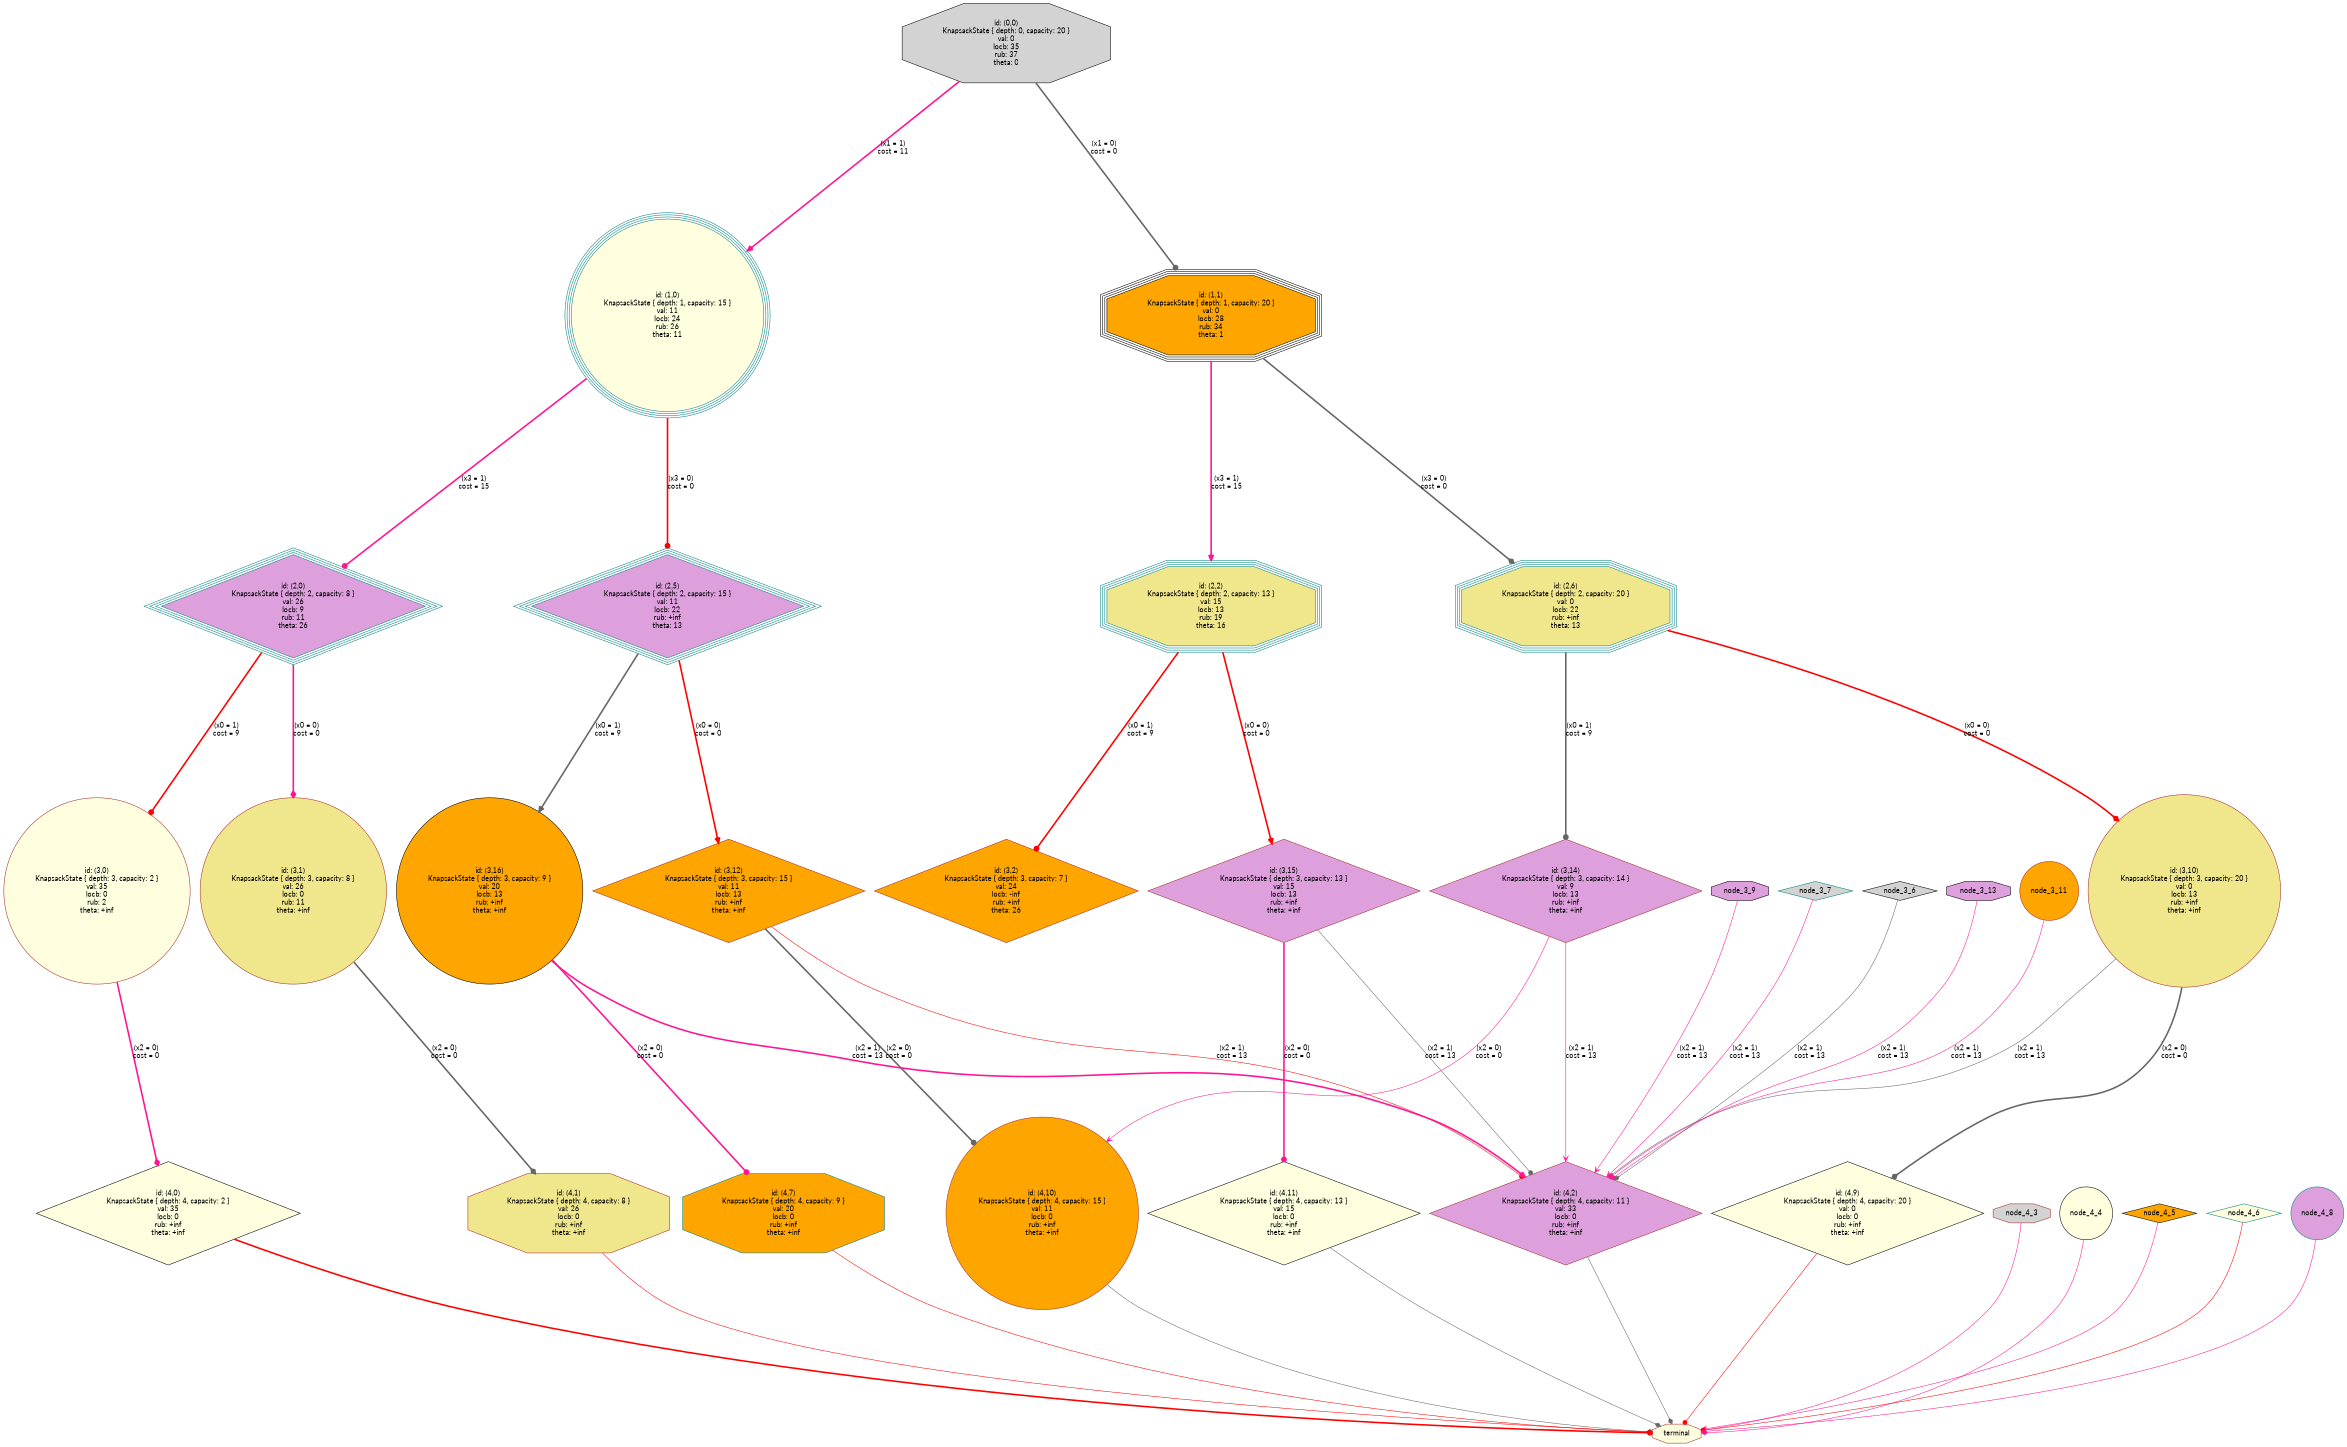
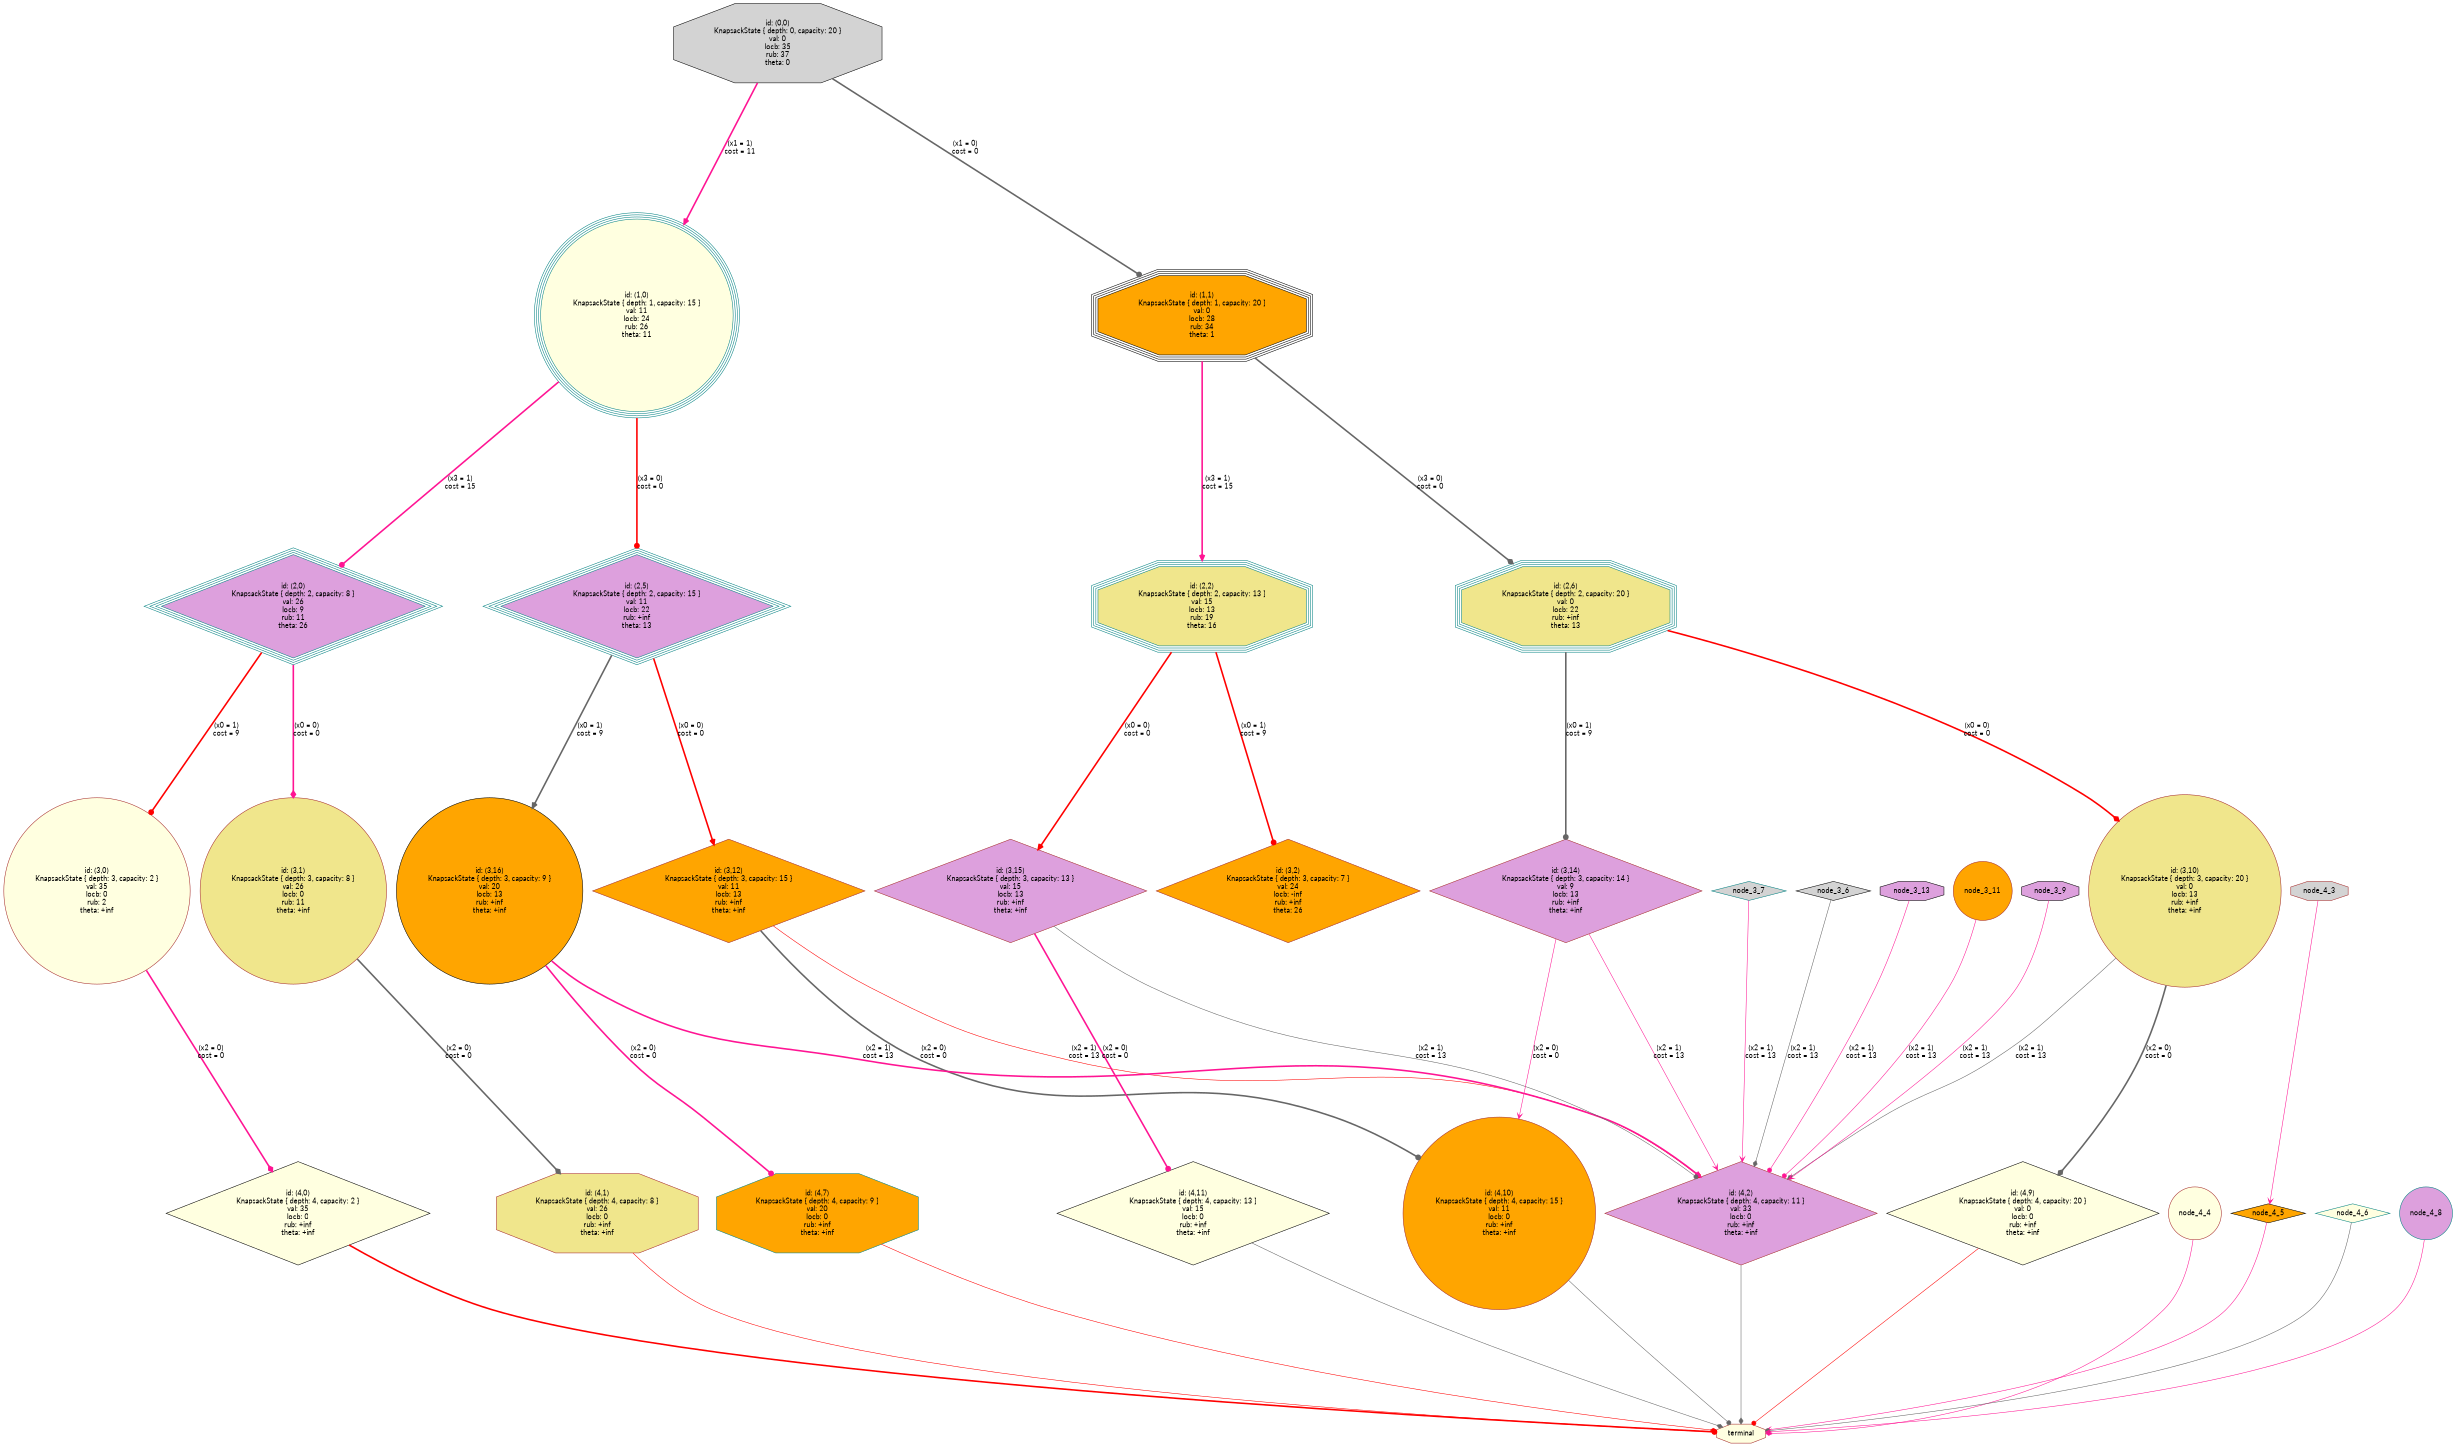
node "node_4_4": color black -> brown
edge "node_4_3" -> "terminal": now "node_4_3" -> "node_4_5"
edge "node_4_6" -> "terminal": color red -> gray40
